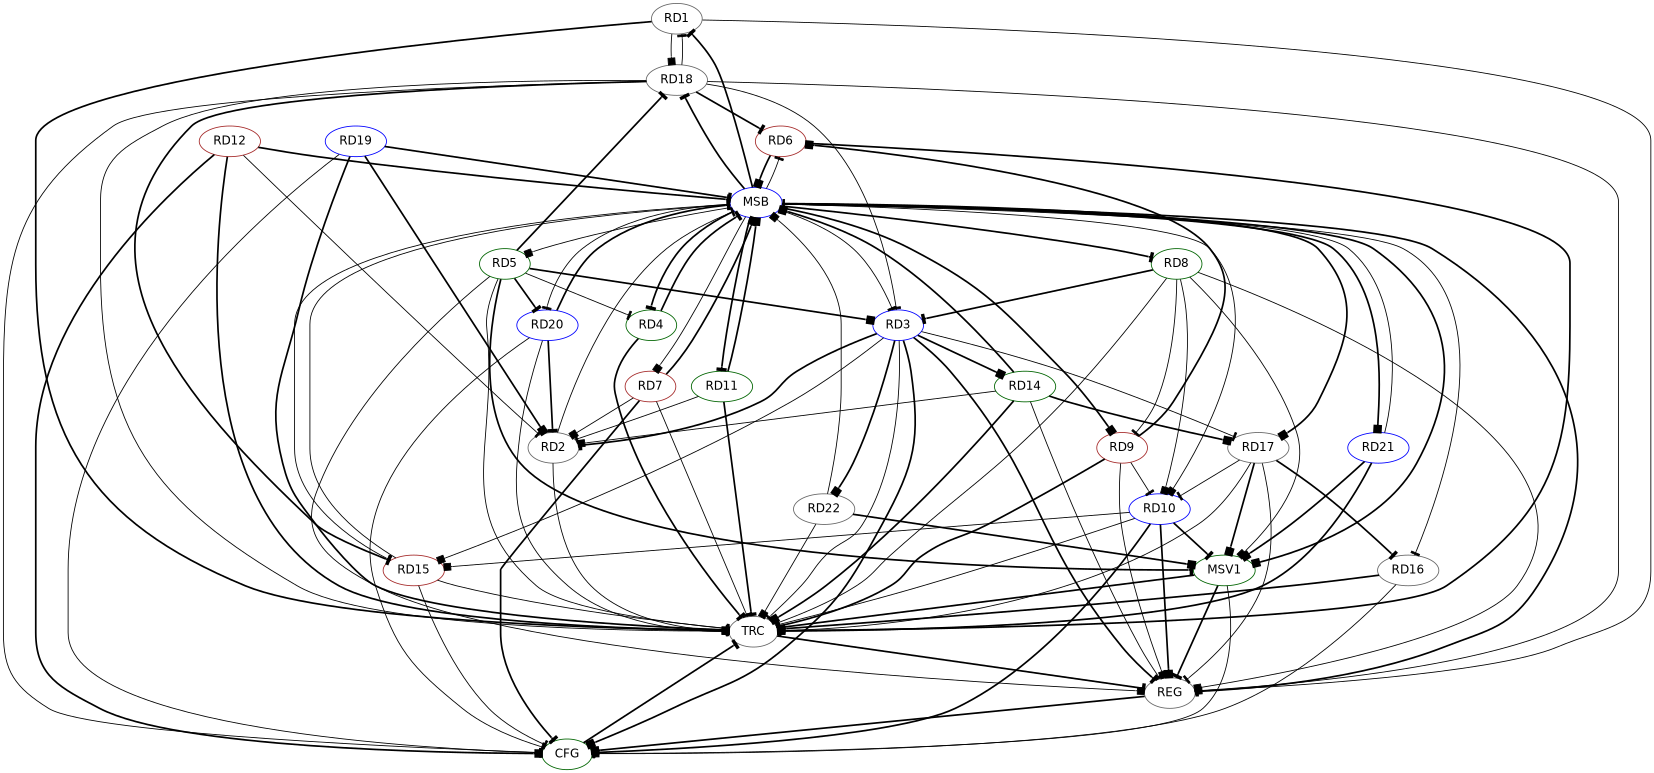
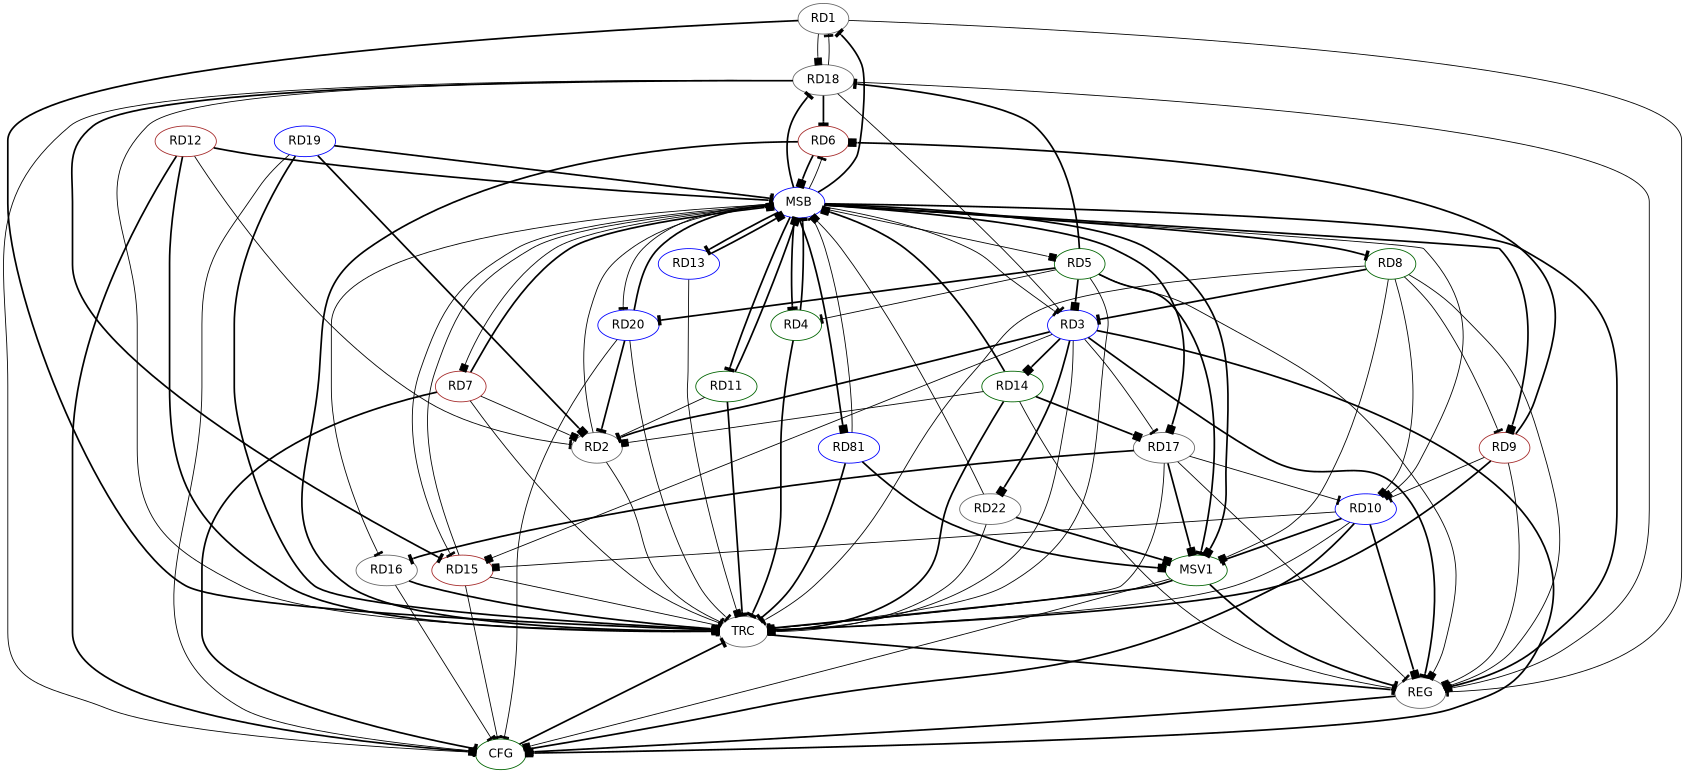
node "RD13": added
node "RD21": label "RD21" -> "RD81"
